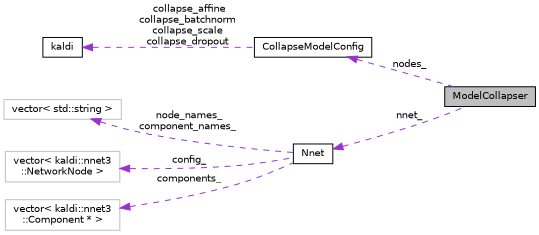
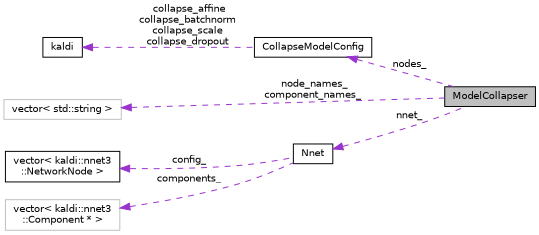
edge "Nnet" -> "vector< std::string >": now "ModelCollapser" -> "vector< std::string >"
node "vector< kaldi::nnet3 ::NetworkNode >": color grey75 -> black
